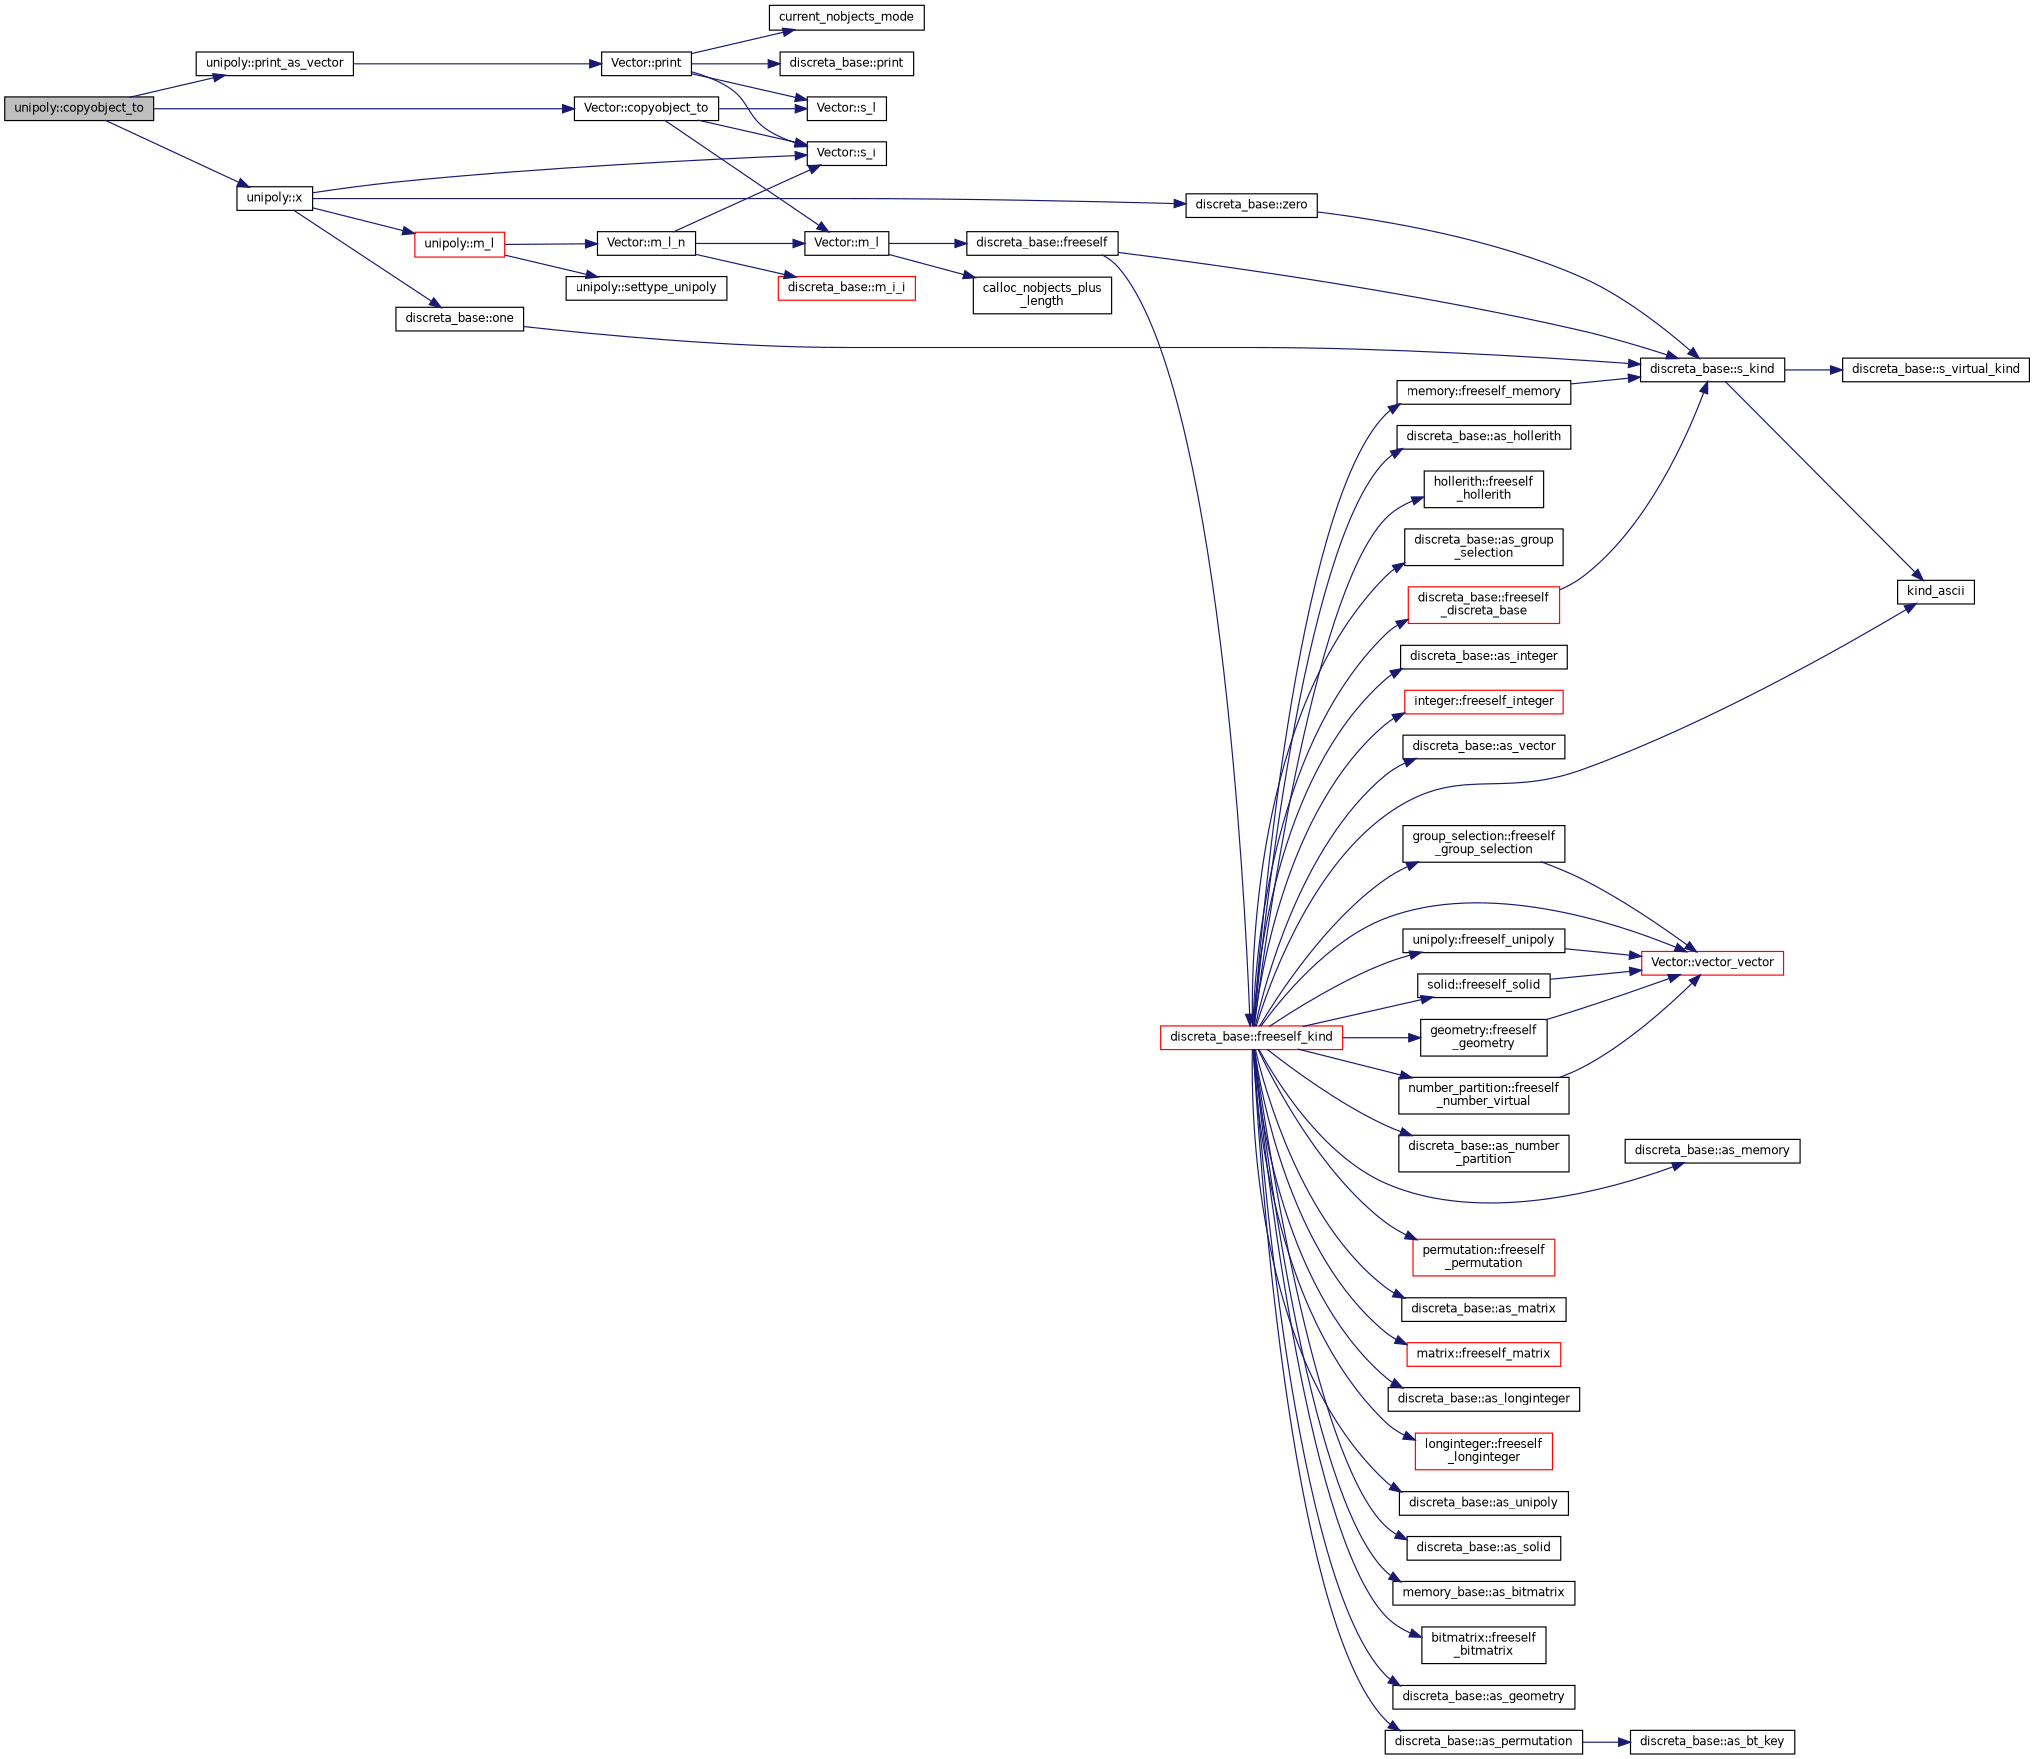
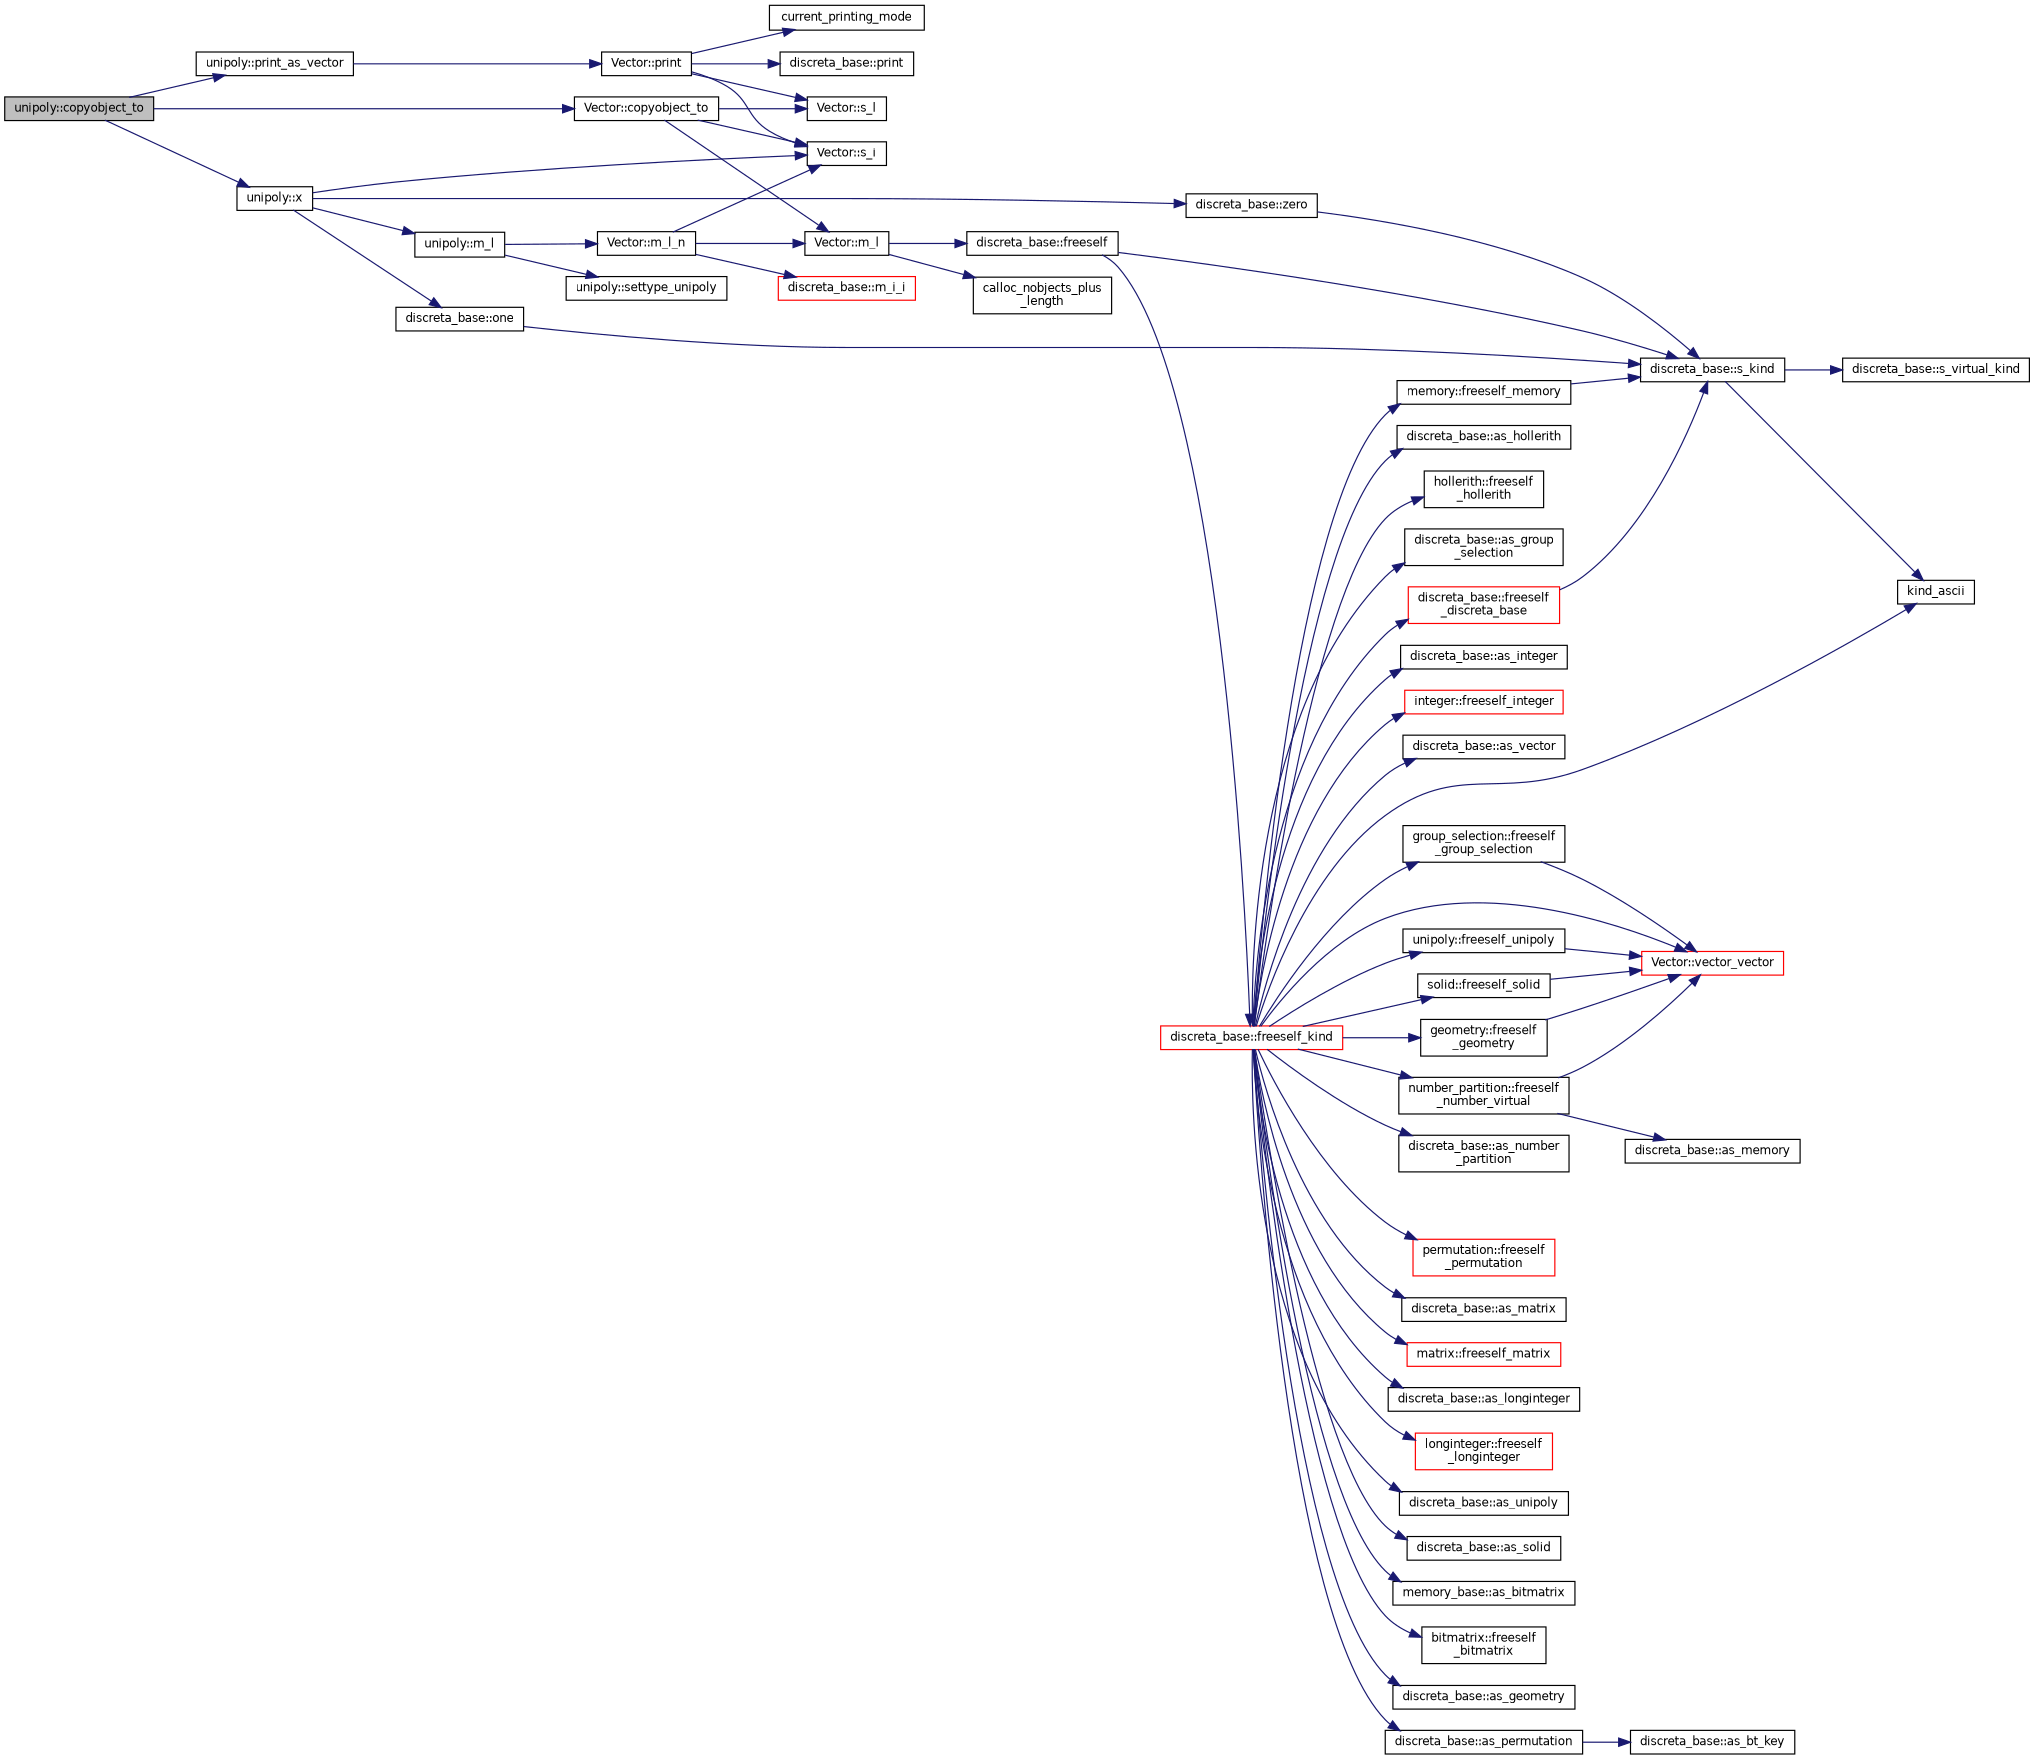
node "current_nobjects_mode": label "current_nobjects_mode" -> "current_printing_mode"
node "unipoly::m_l": color red -> black
edge "discreta_base::freeself_kind" -> "discreta_base::as_memory": now "number_partition::freeself _number_virtual" -> "discreta_base::as_memory"
